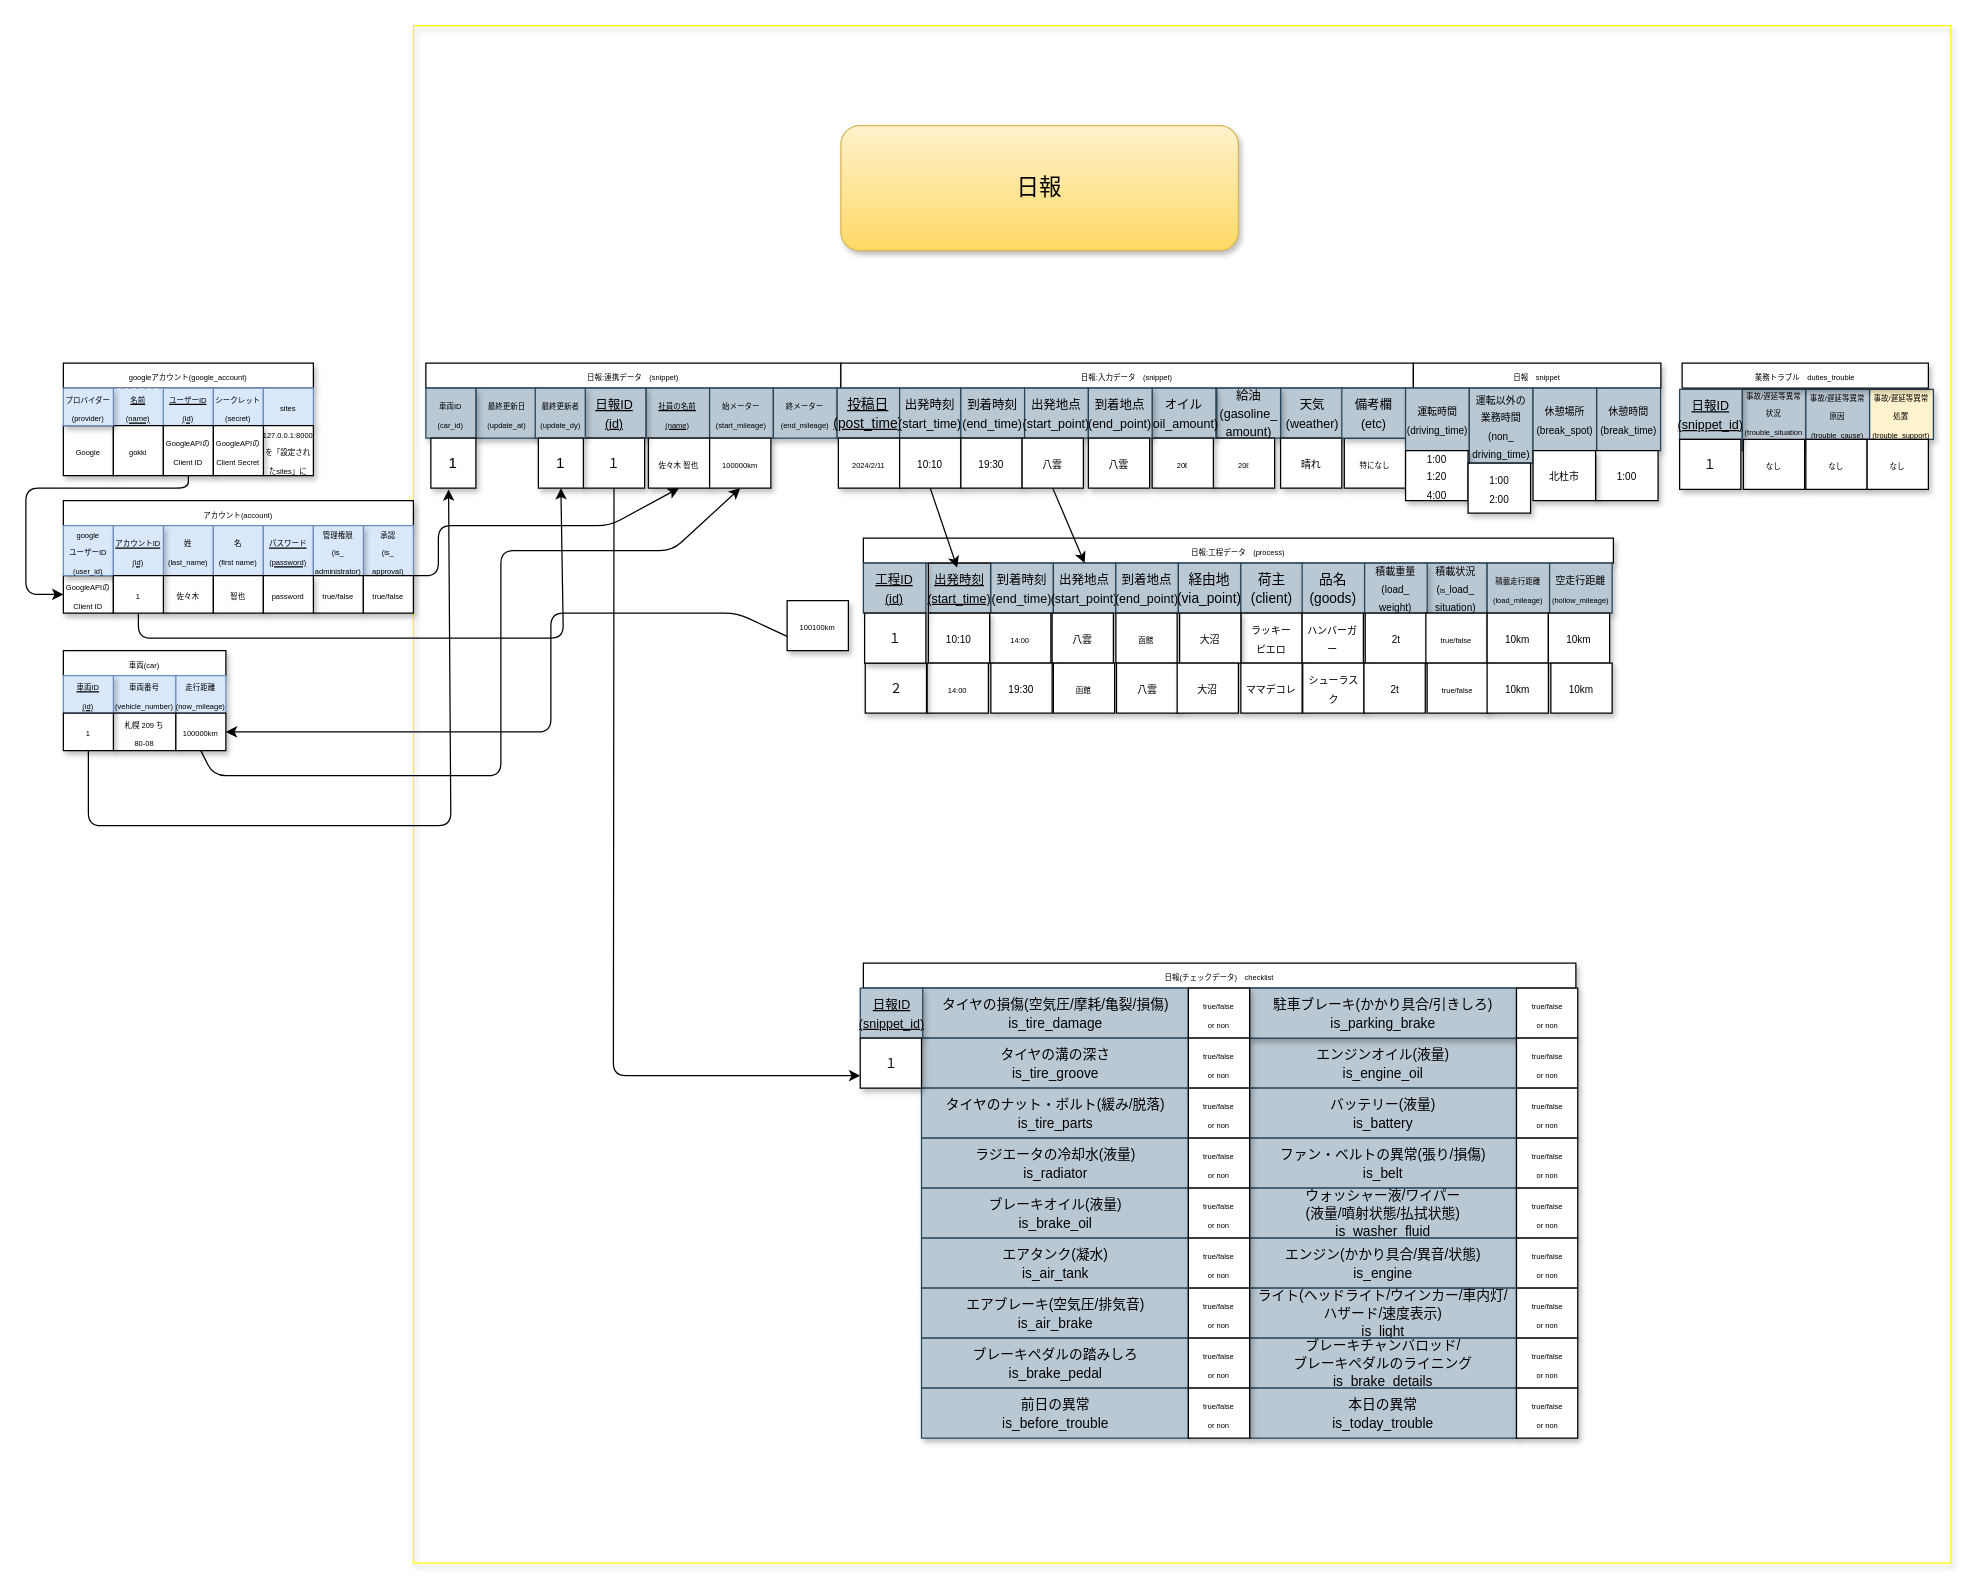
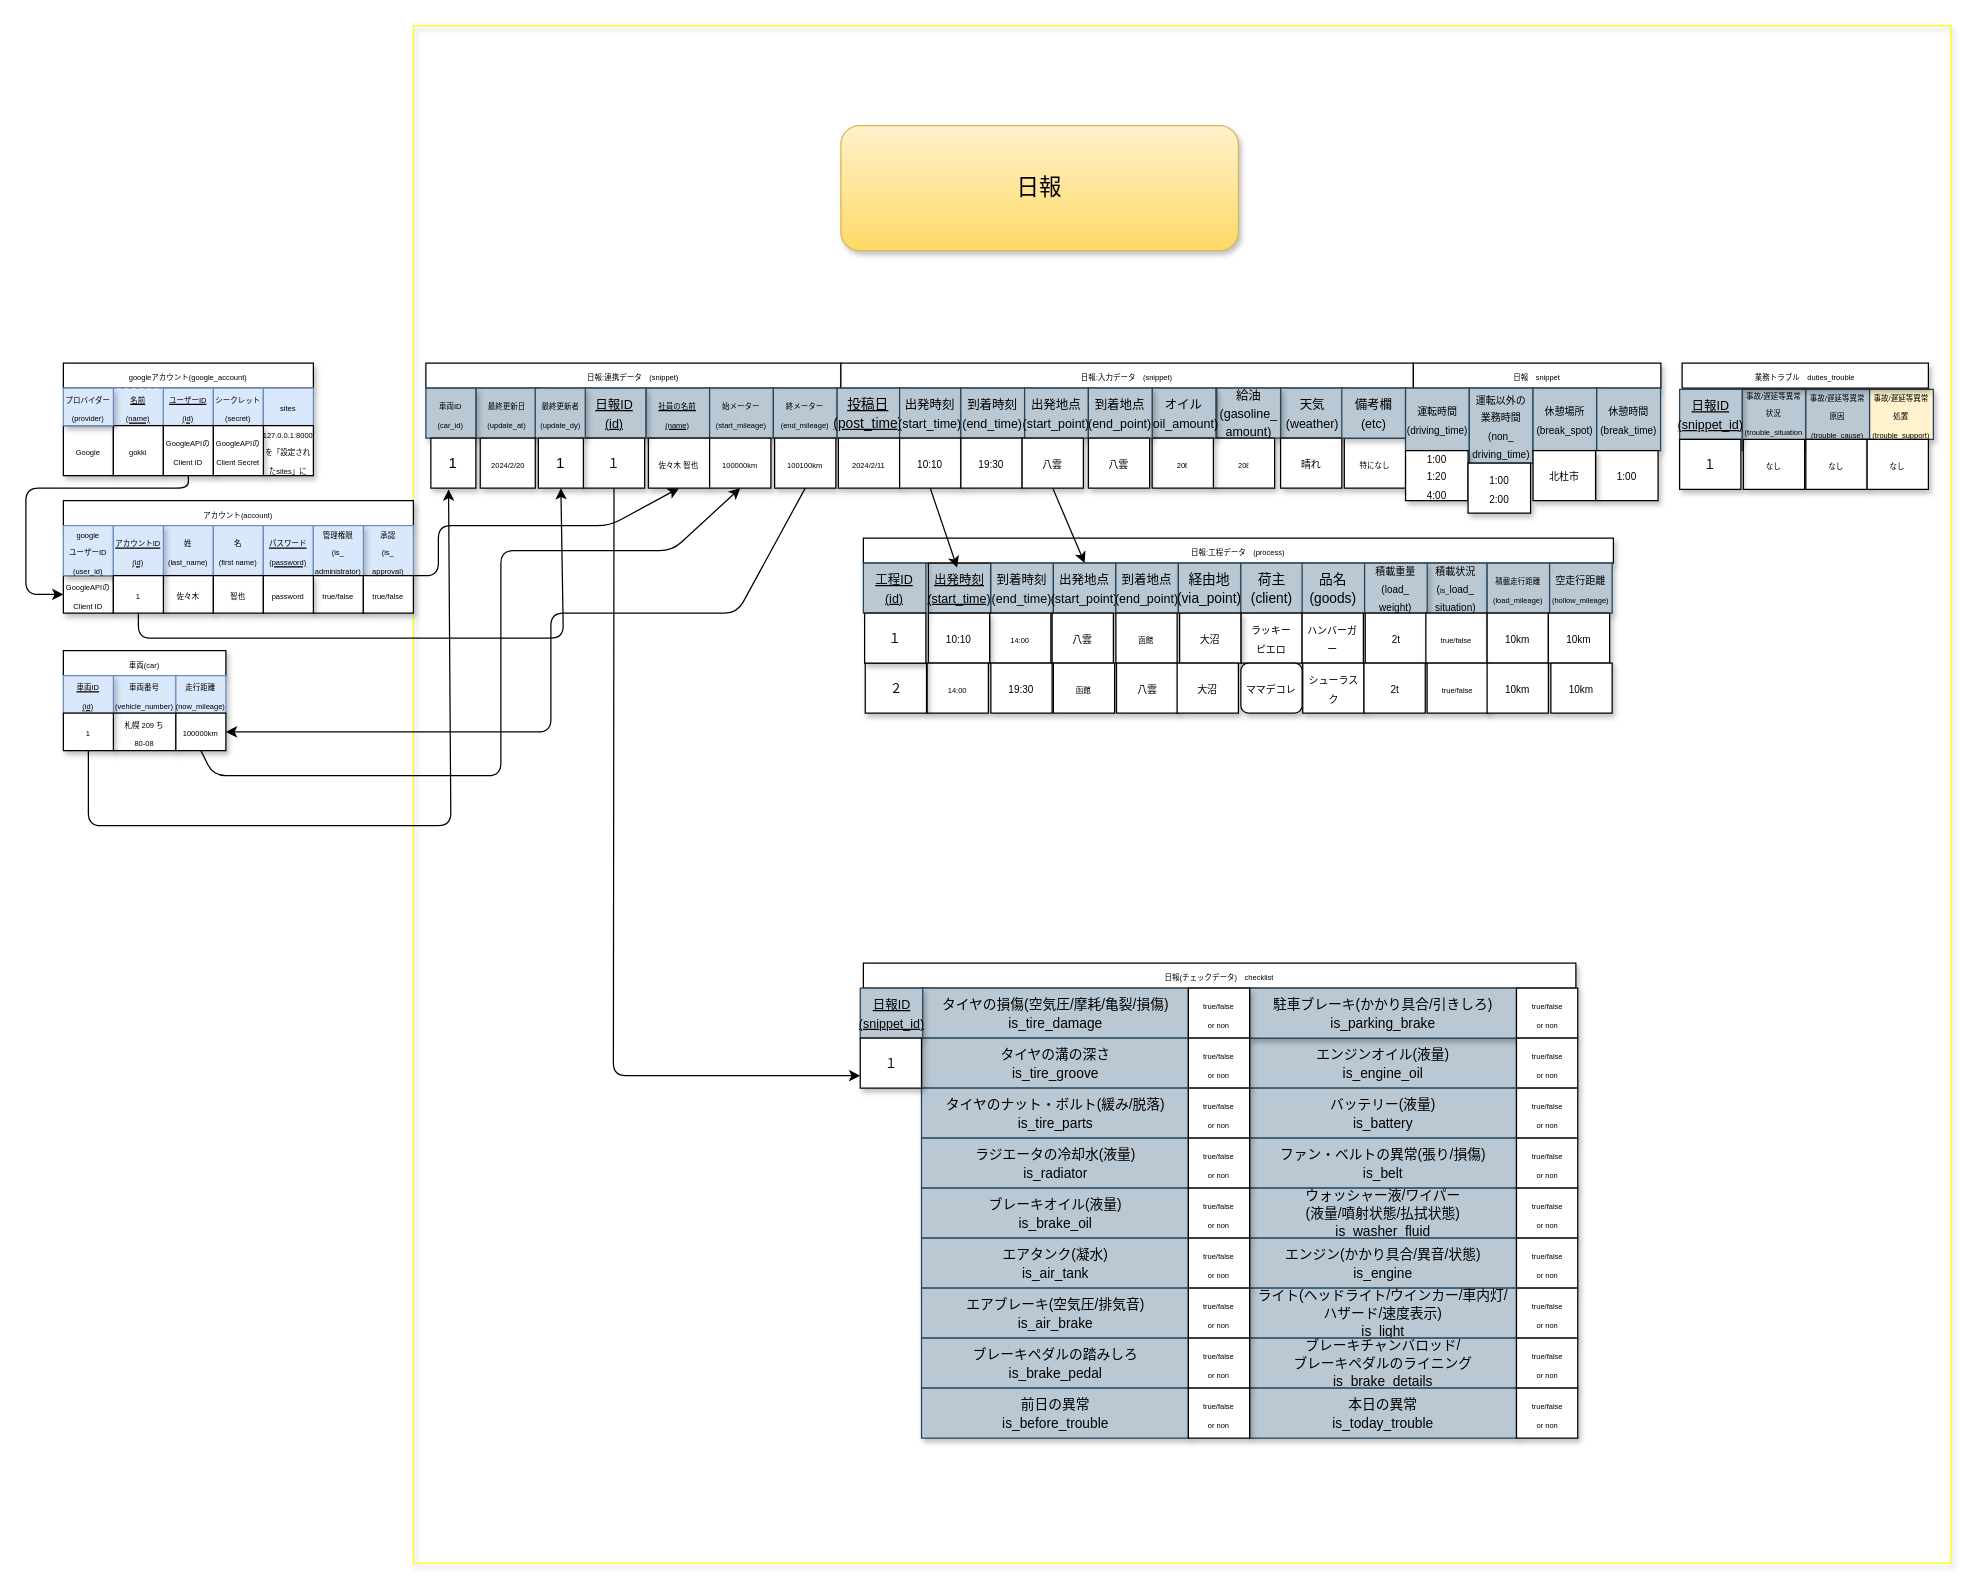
node "2024/2/20": added
node "100100km": moved (818, 626) -> (805, 463)
node "ママデコレ": shape rectangle -> rounded rectangle
